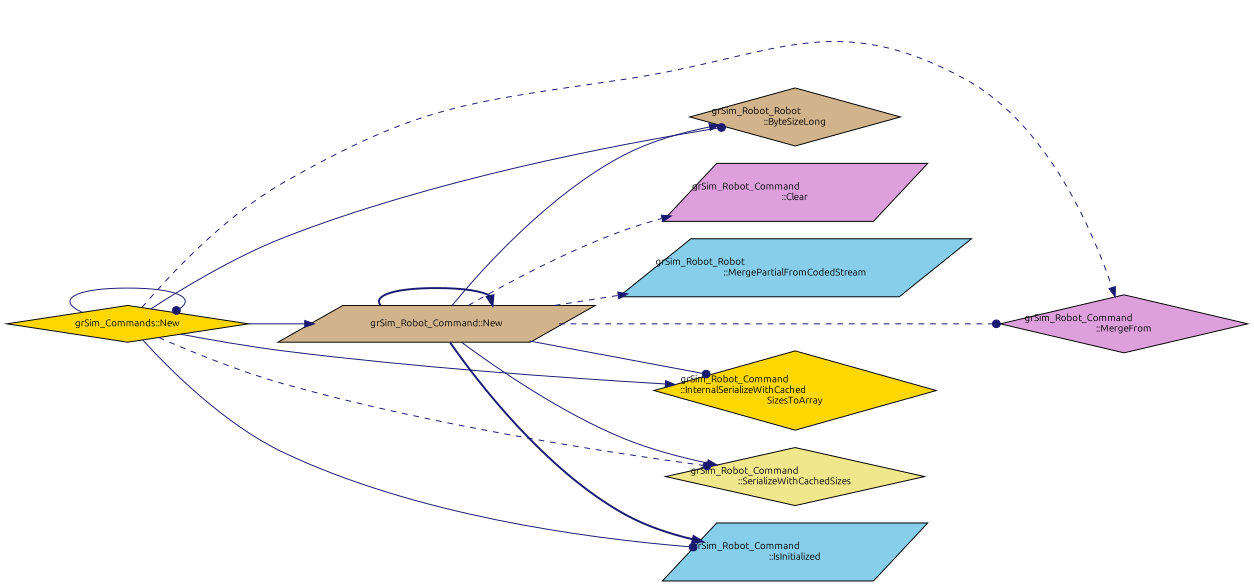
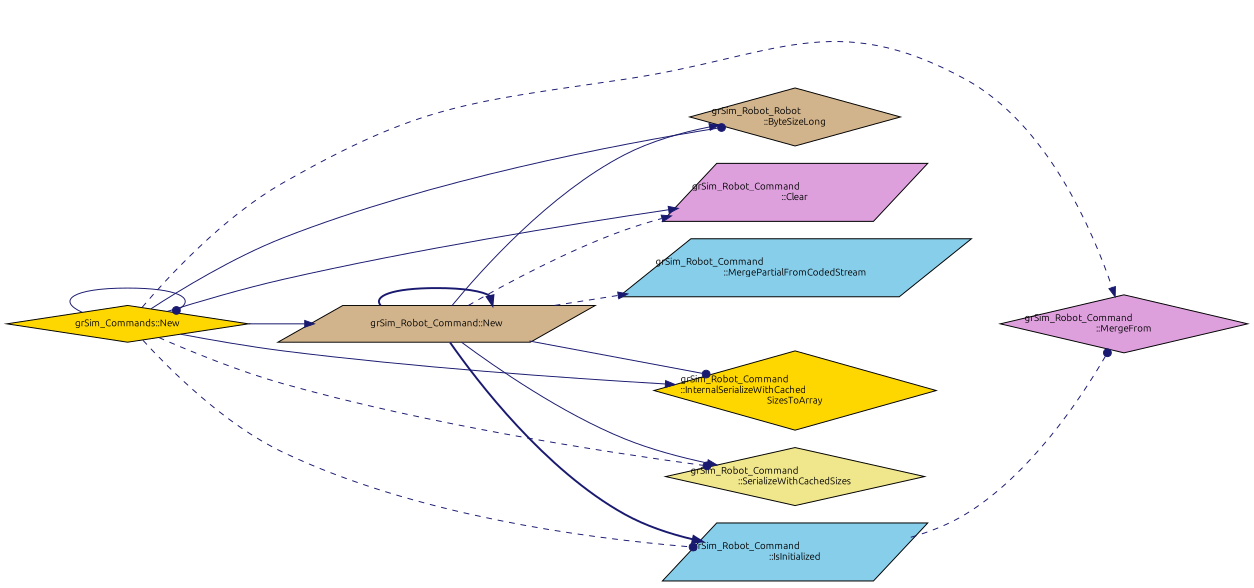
edge "grSim_Commands::New" -> "grSim_Robot_Command ::Clear": added
node "grSim_Robot_Robot ::MergePartialFromCodedStream": label "grSim_Robot_Robot ::MergePartialFromCodedStream" -> "grSim_Robot_Command ::MergePartialFromCodedStream"
edge "grSim_Robot_Command::New" -> "grSim_Robot_Command ::MergeFrom": now "grSim_Robot_Command ::IsInitialized" -> "grSim_Robot_Command ::MergeFrom"
edge "grSim_Commands::New" -> "grSim_Robot_Command ::IsInitialized": style solid -> dashed
